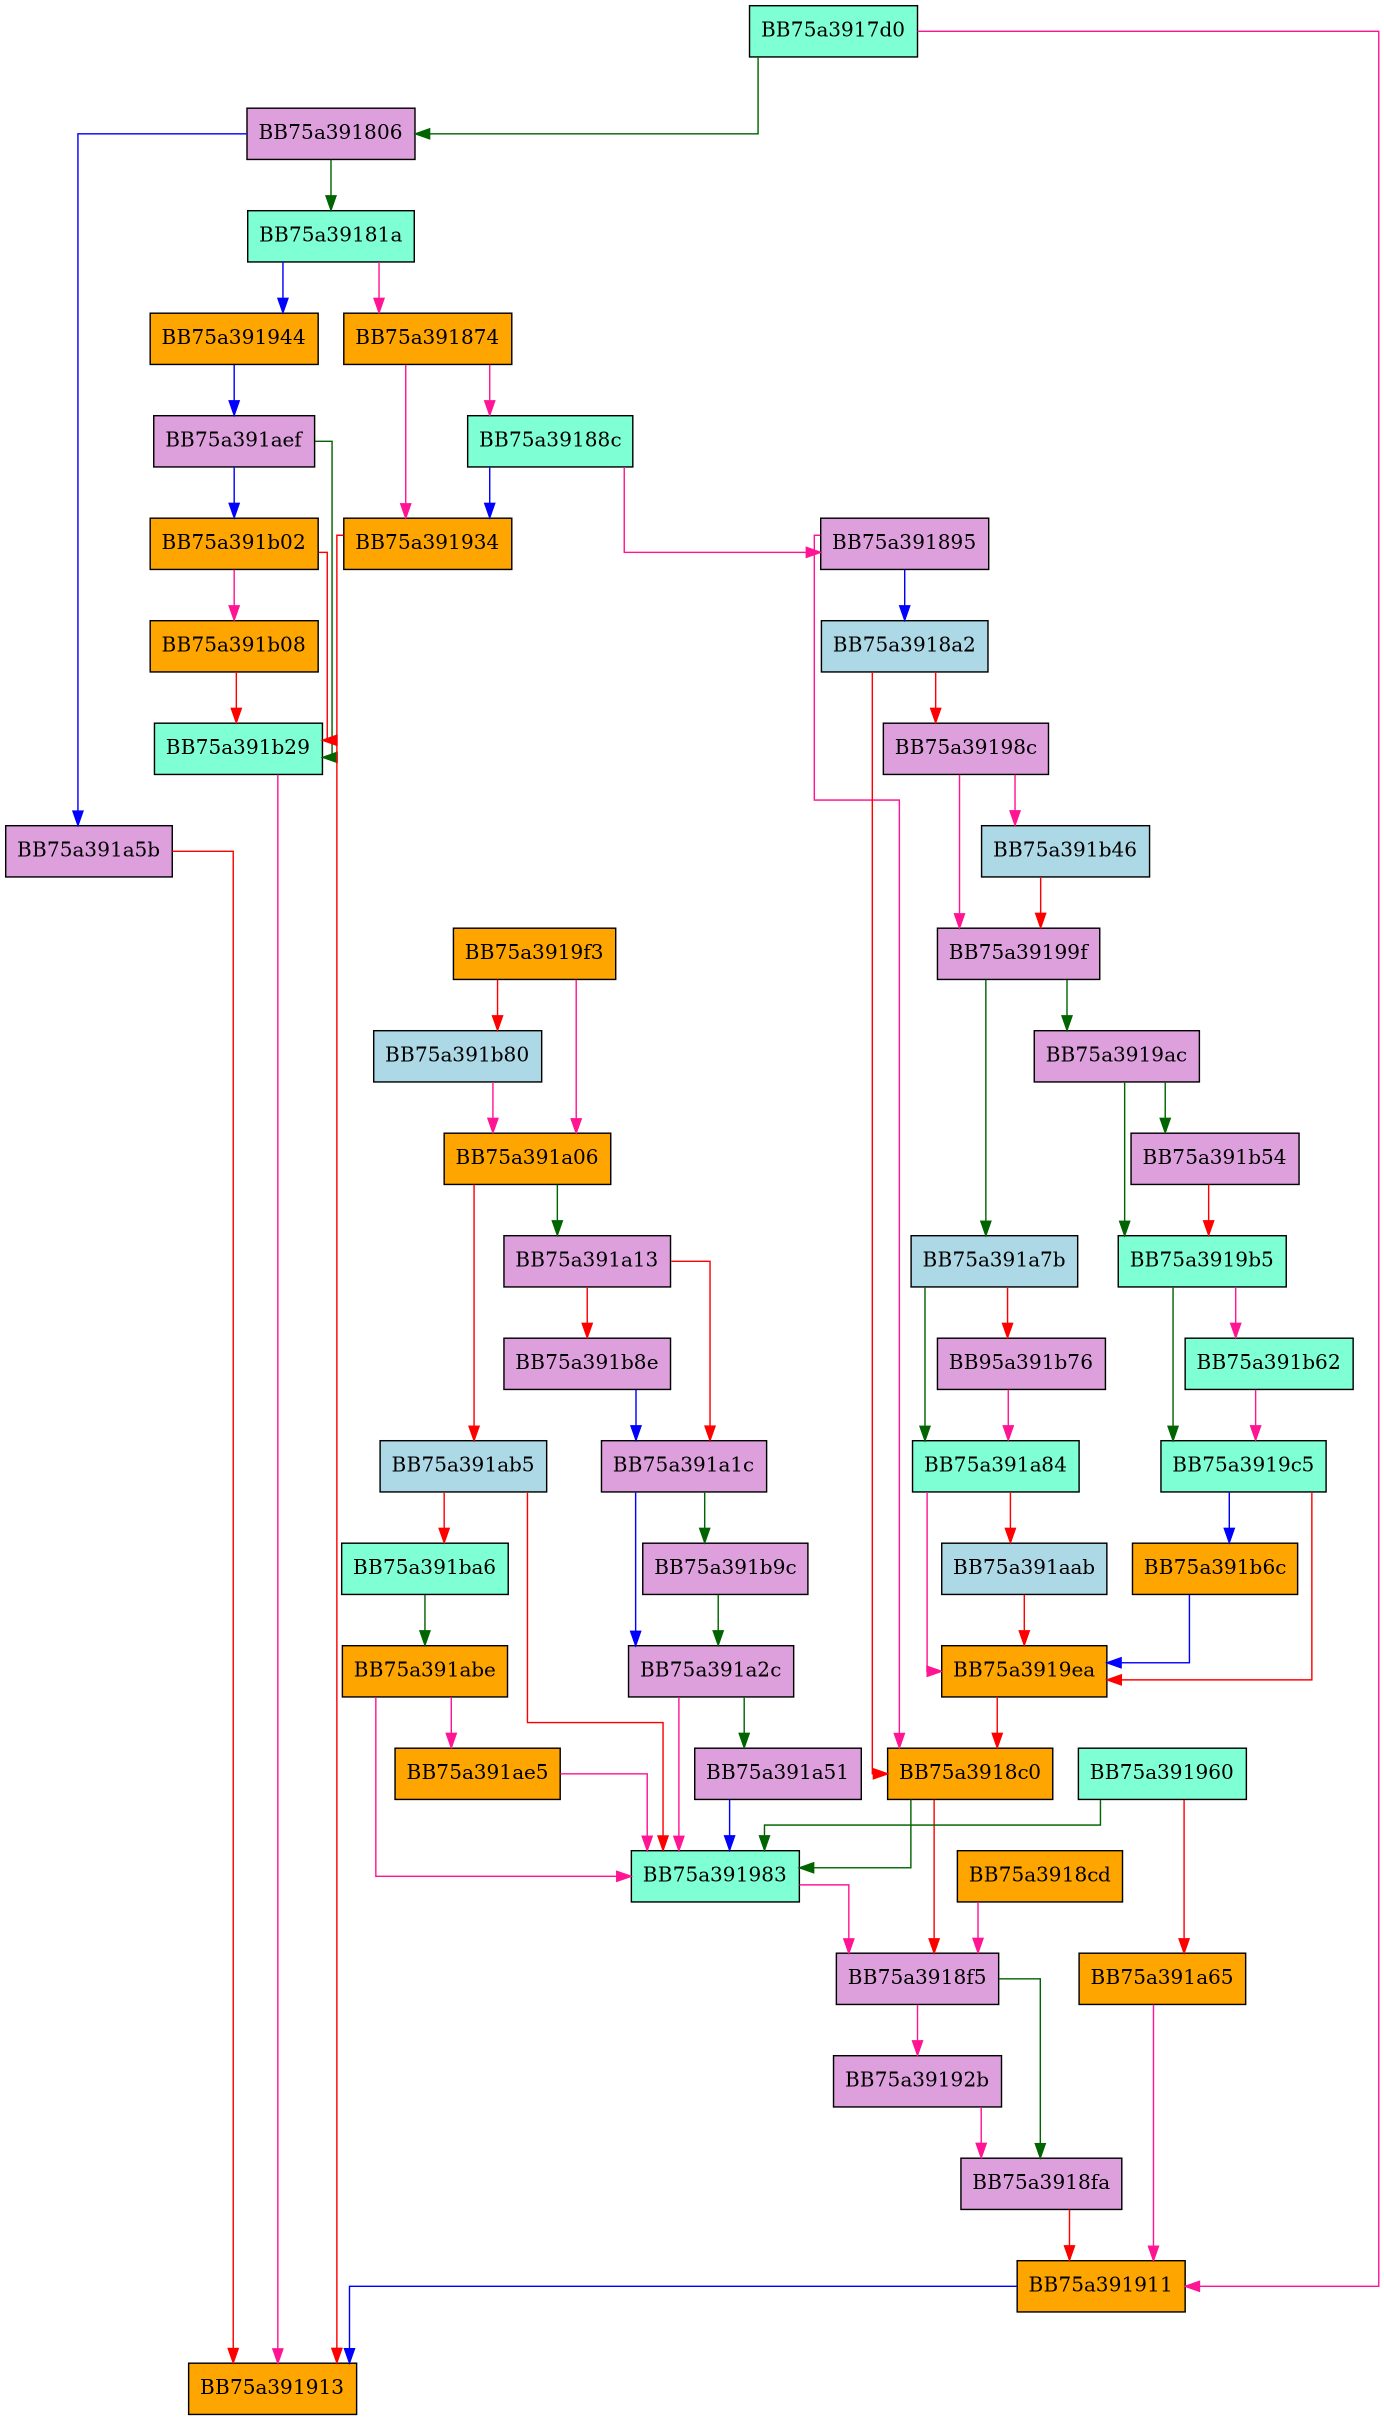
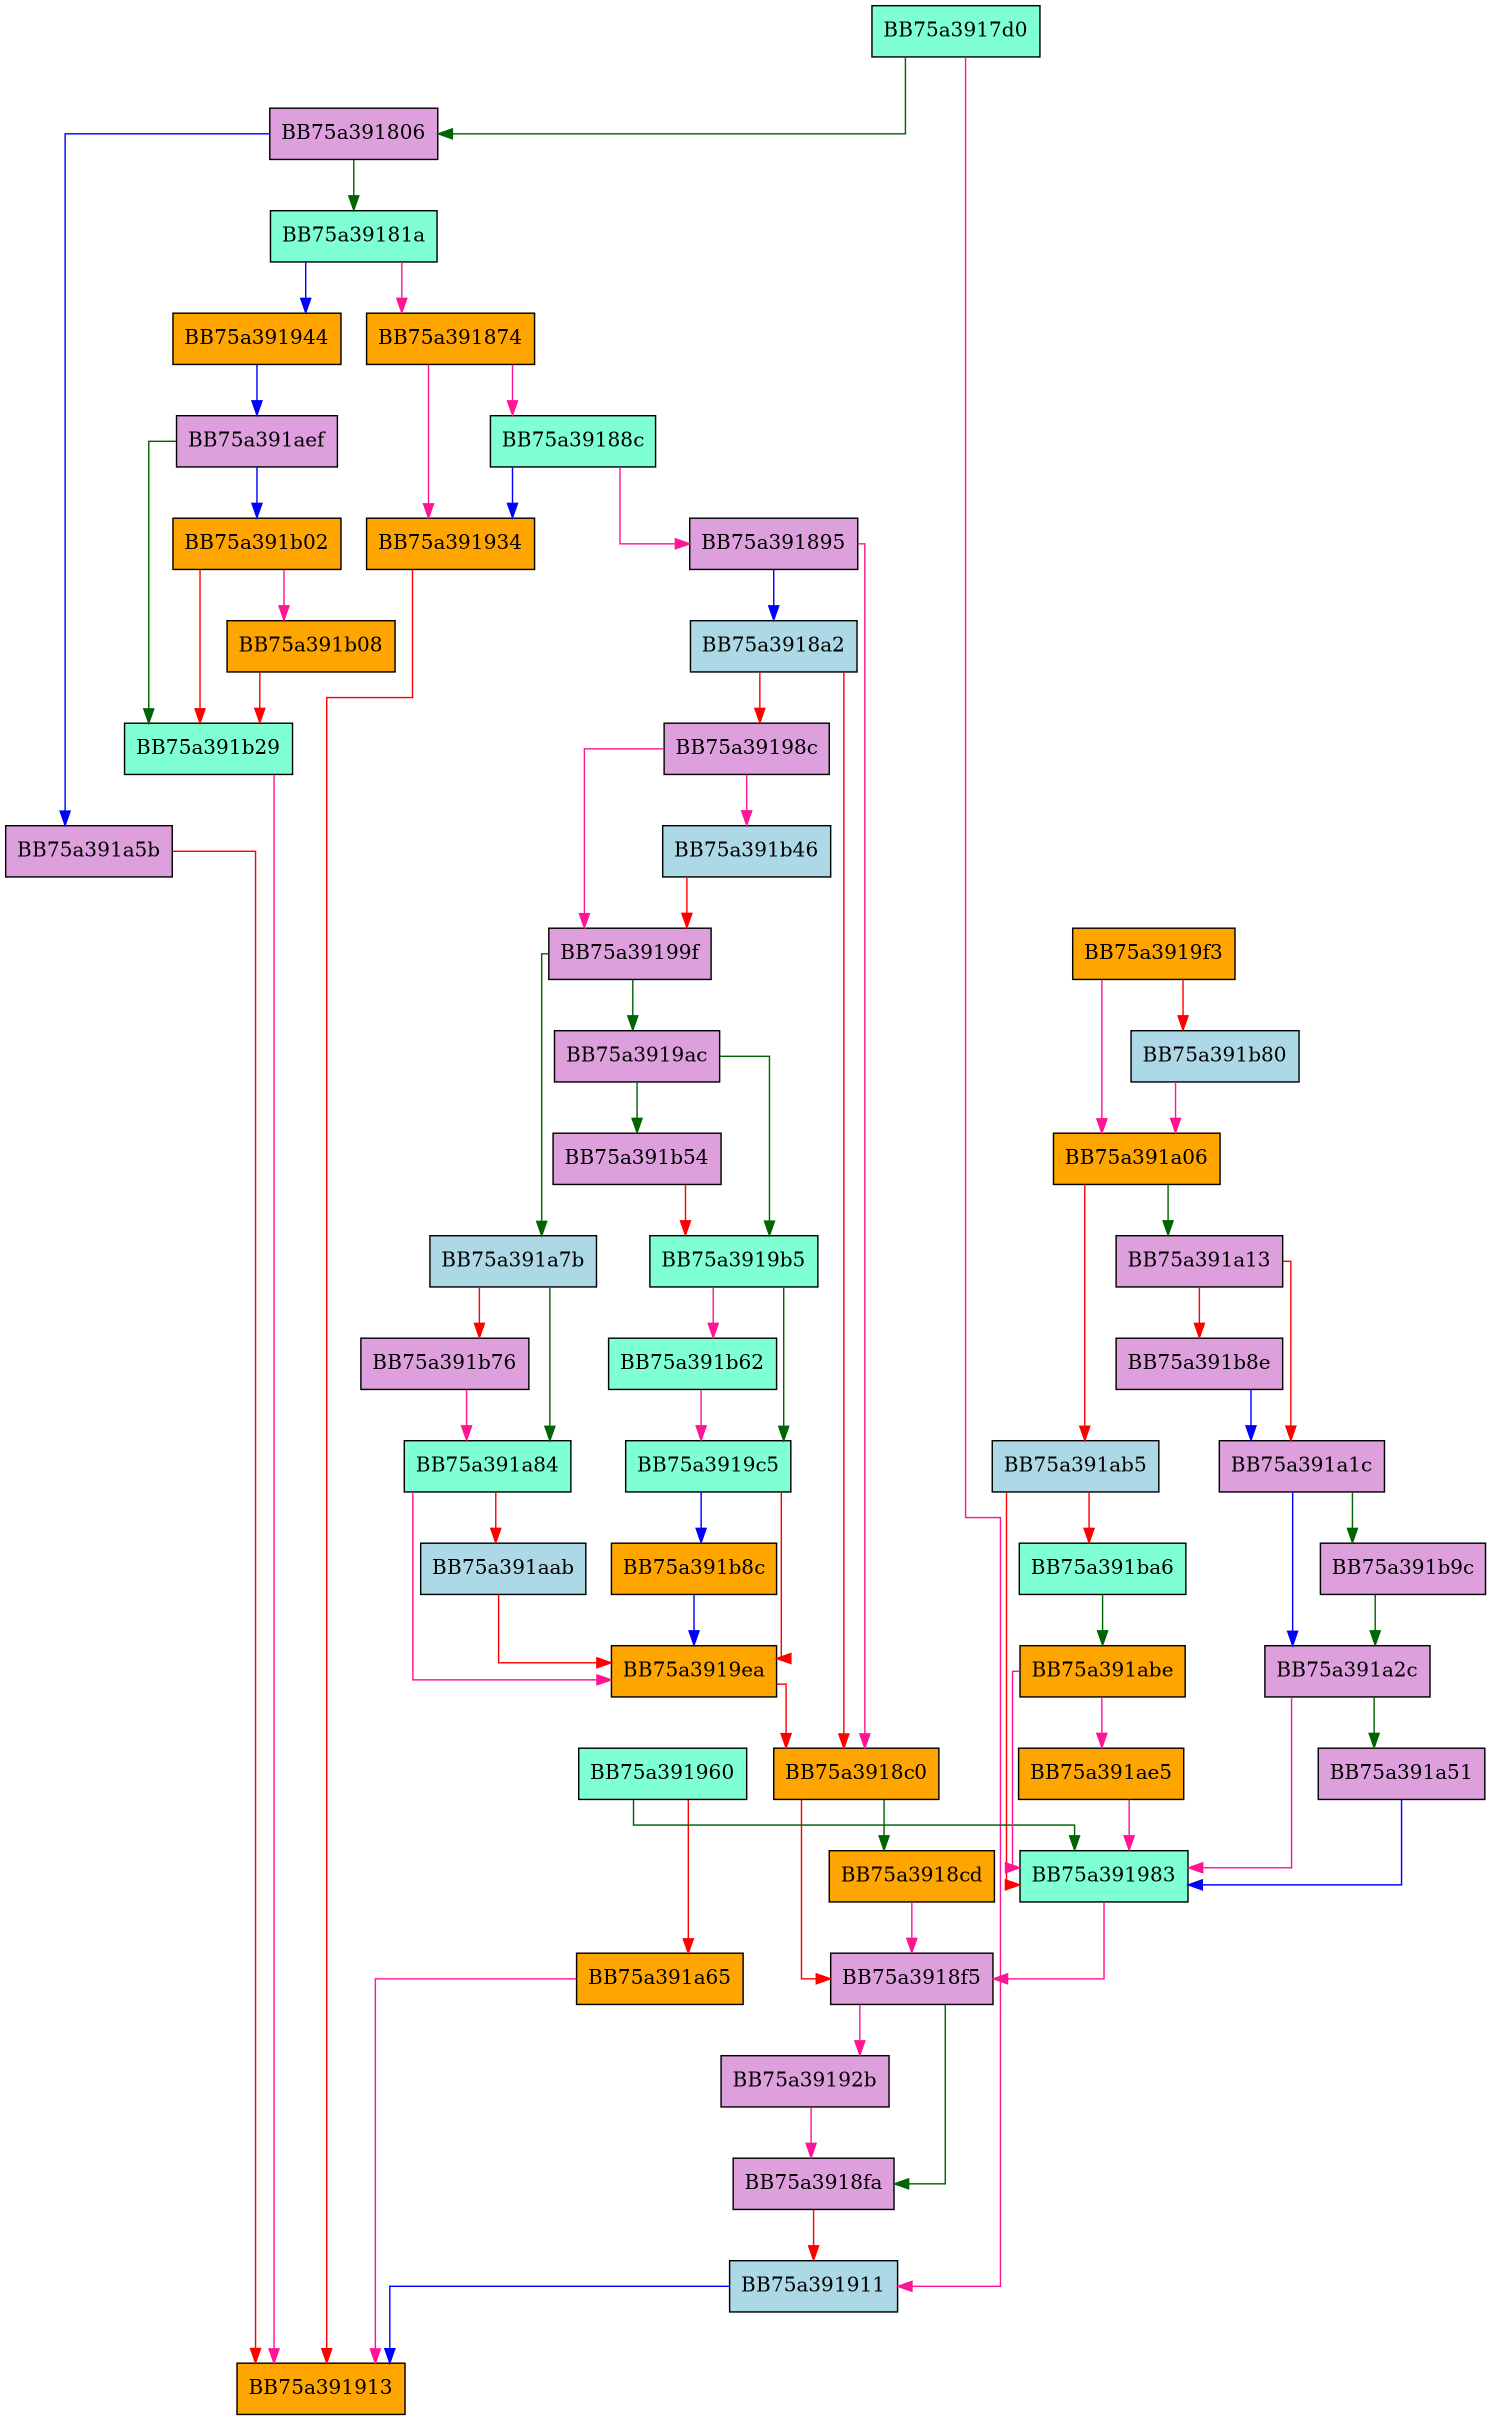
node "BB95a391b76": label "BB95a391b76" -> "BB75a391b76"
node "BB75a391b6c": label "BB75a391b6c" -> "BB75a391b8c"
edge "BB75a3918c0" -> "BB75a391983": now "BB75a3918c0" -> "BB75a3918cd"
edge "BB75a391a65" -> "BB75a391911": now "BB75a391a65" -> "BB75a391913"
node "BB75a391911": fillcolor orange -> lightblue
